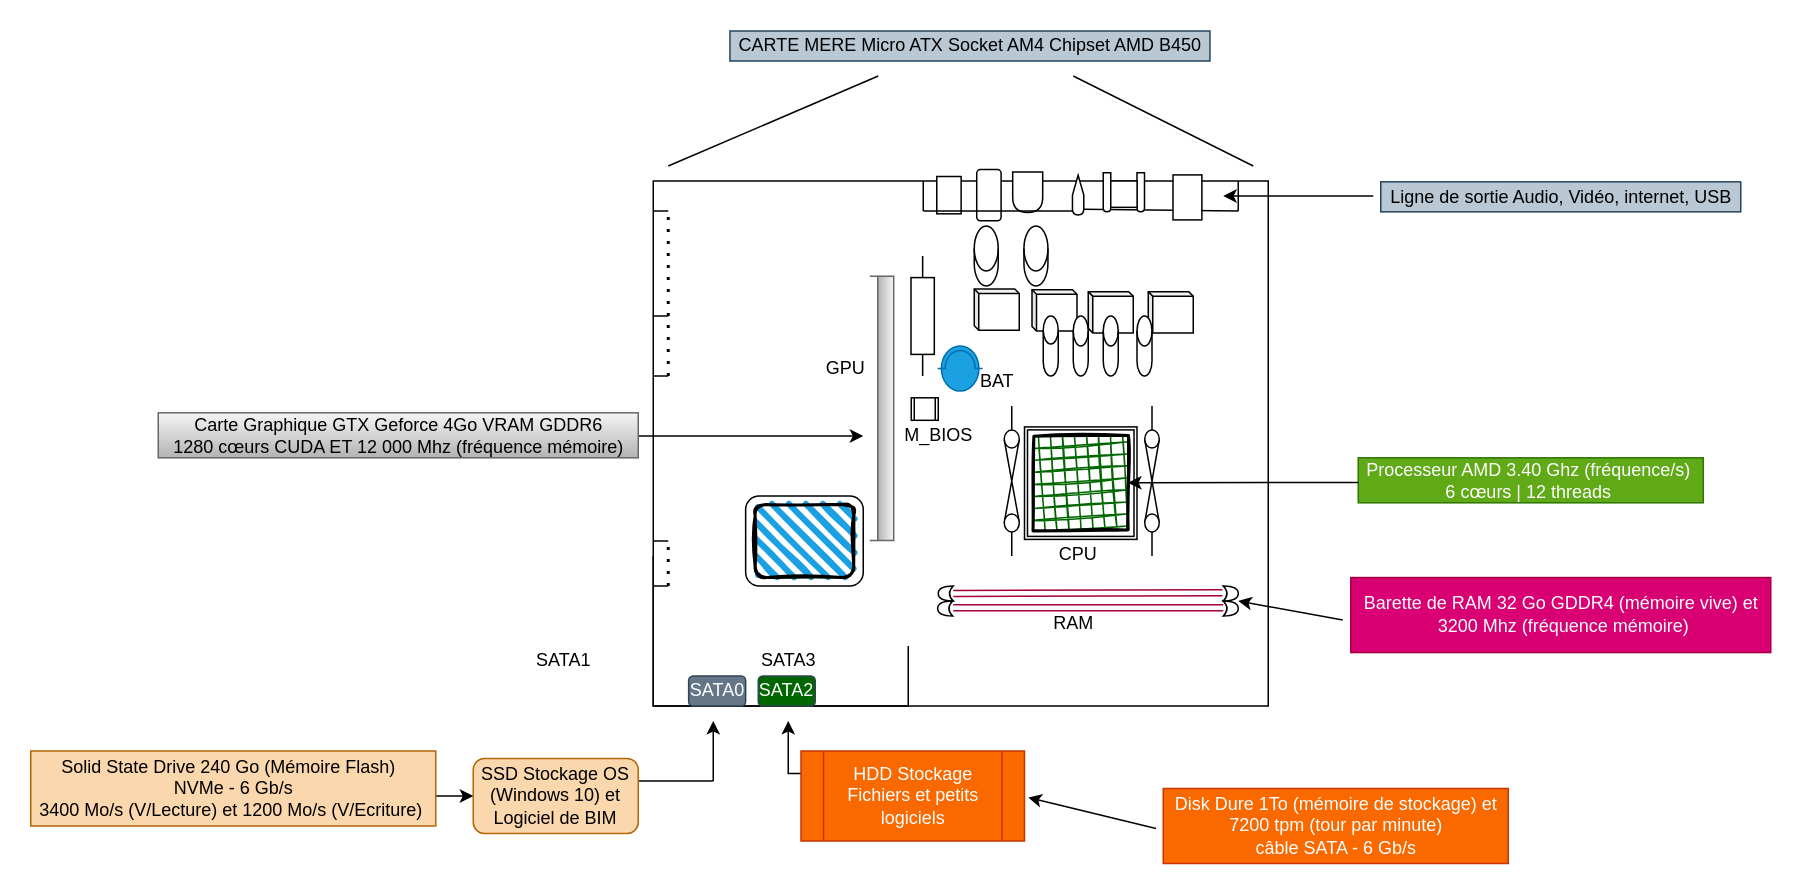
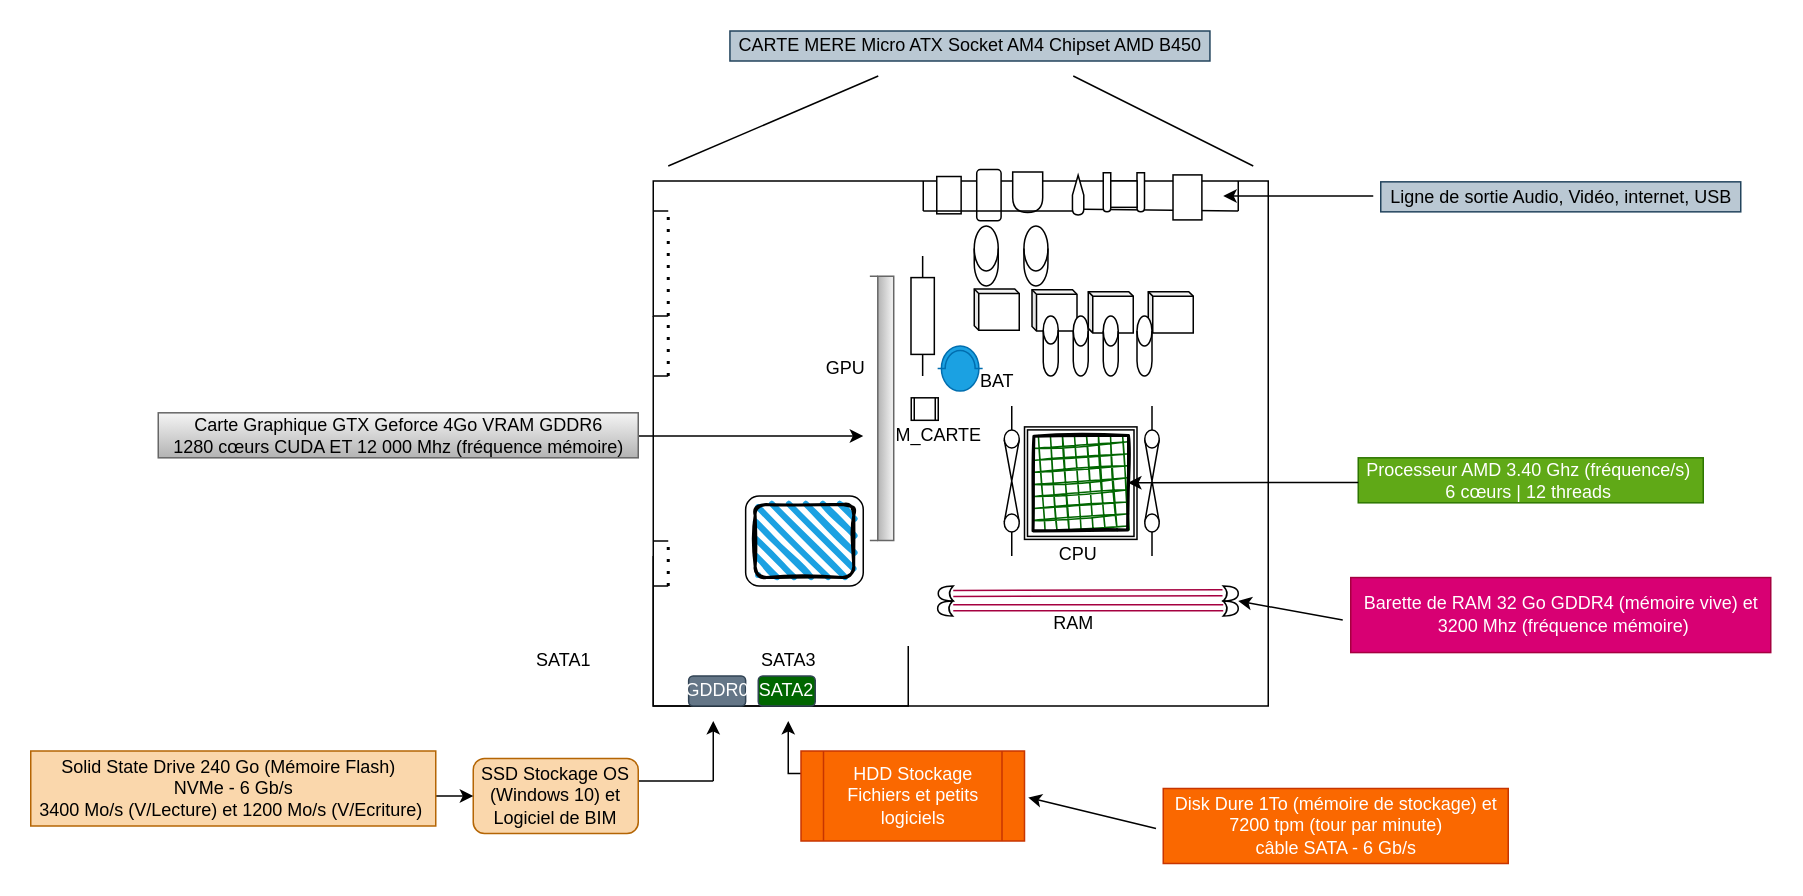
node "M_BIOS": label "M_BIOS" -> "M_CARTE"
node "SATA0": label "SATA0" -> "GDDR0"
